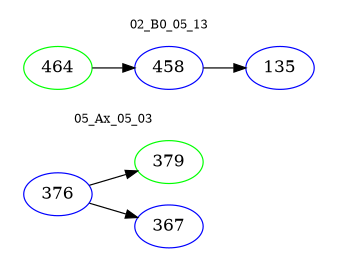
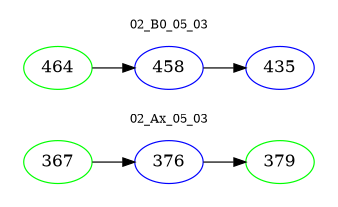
cluster "02_B0_05_13": label "02_B0_05_13" -> "02_B0_05_03"
node "135": label "135" -> "435"
cluster "05_Ax_05_03": label "05_Ax_05_03" -> "02_Ax_05_03"
edge "376" -> "367": reversed
node "367": color blue -> green
